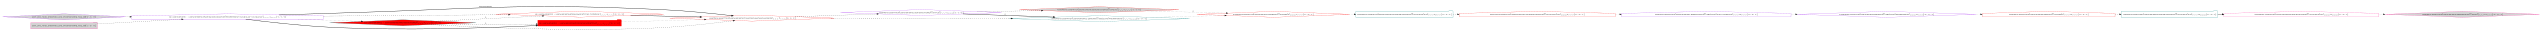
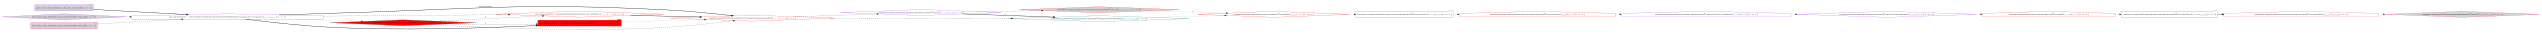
node "user_and_roles_preserved_and_real_name_set['0', '0', '1']": added
